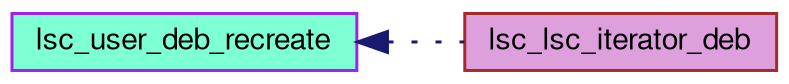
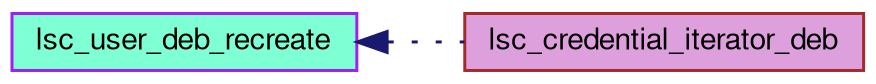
node "lsc_lsc_iterator_deb": label "lsc_lsc_iterator_deb" -> "lsc_credential_iterator_deb"
